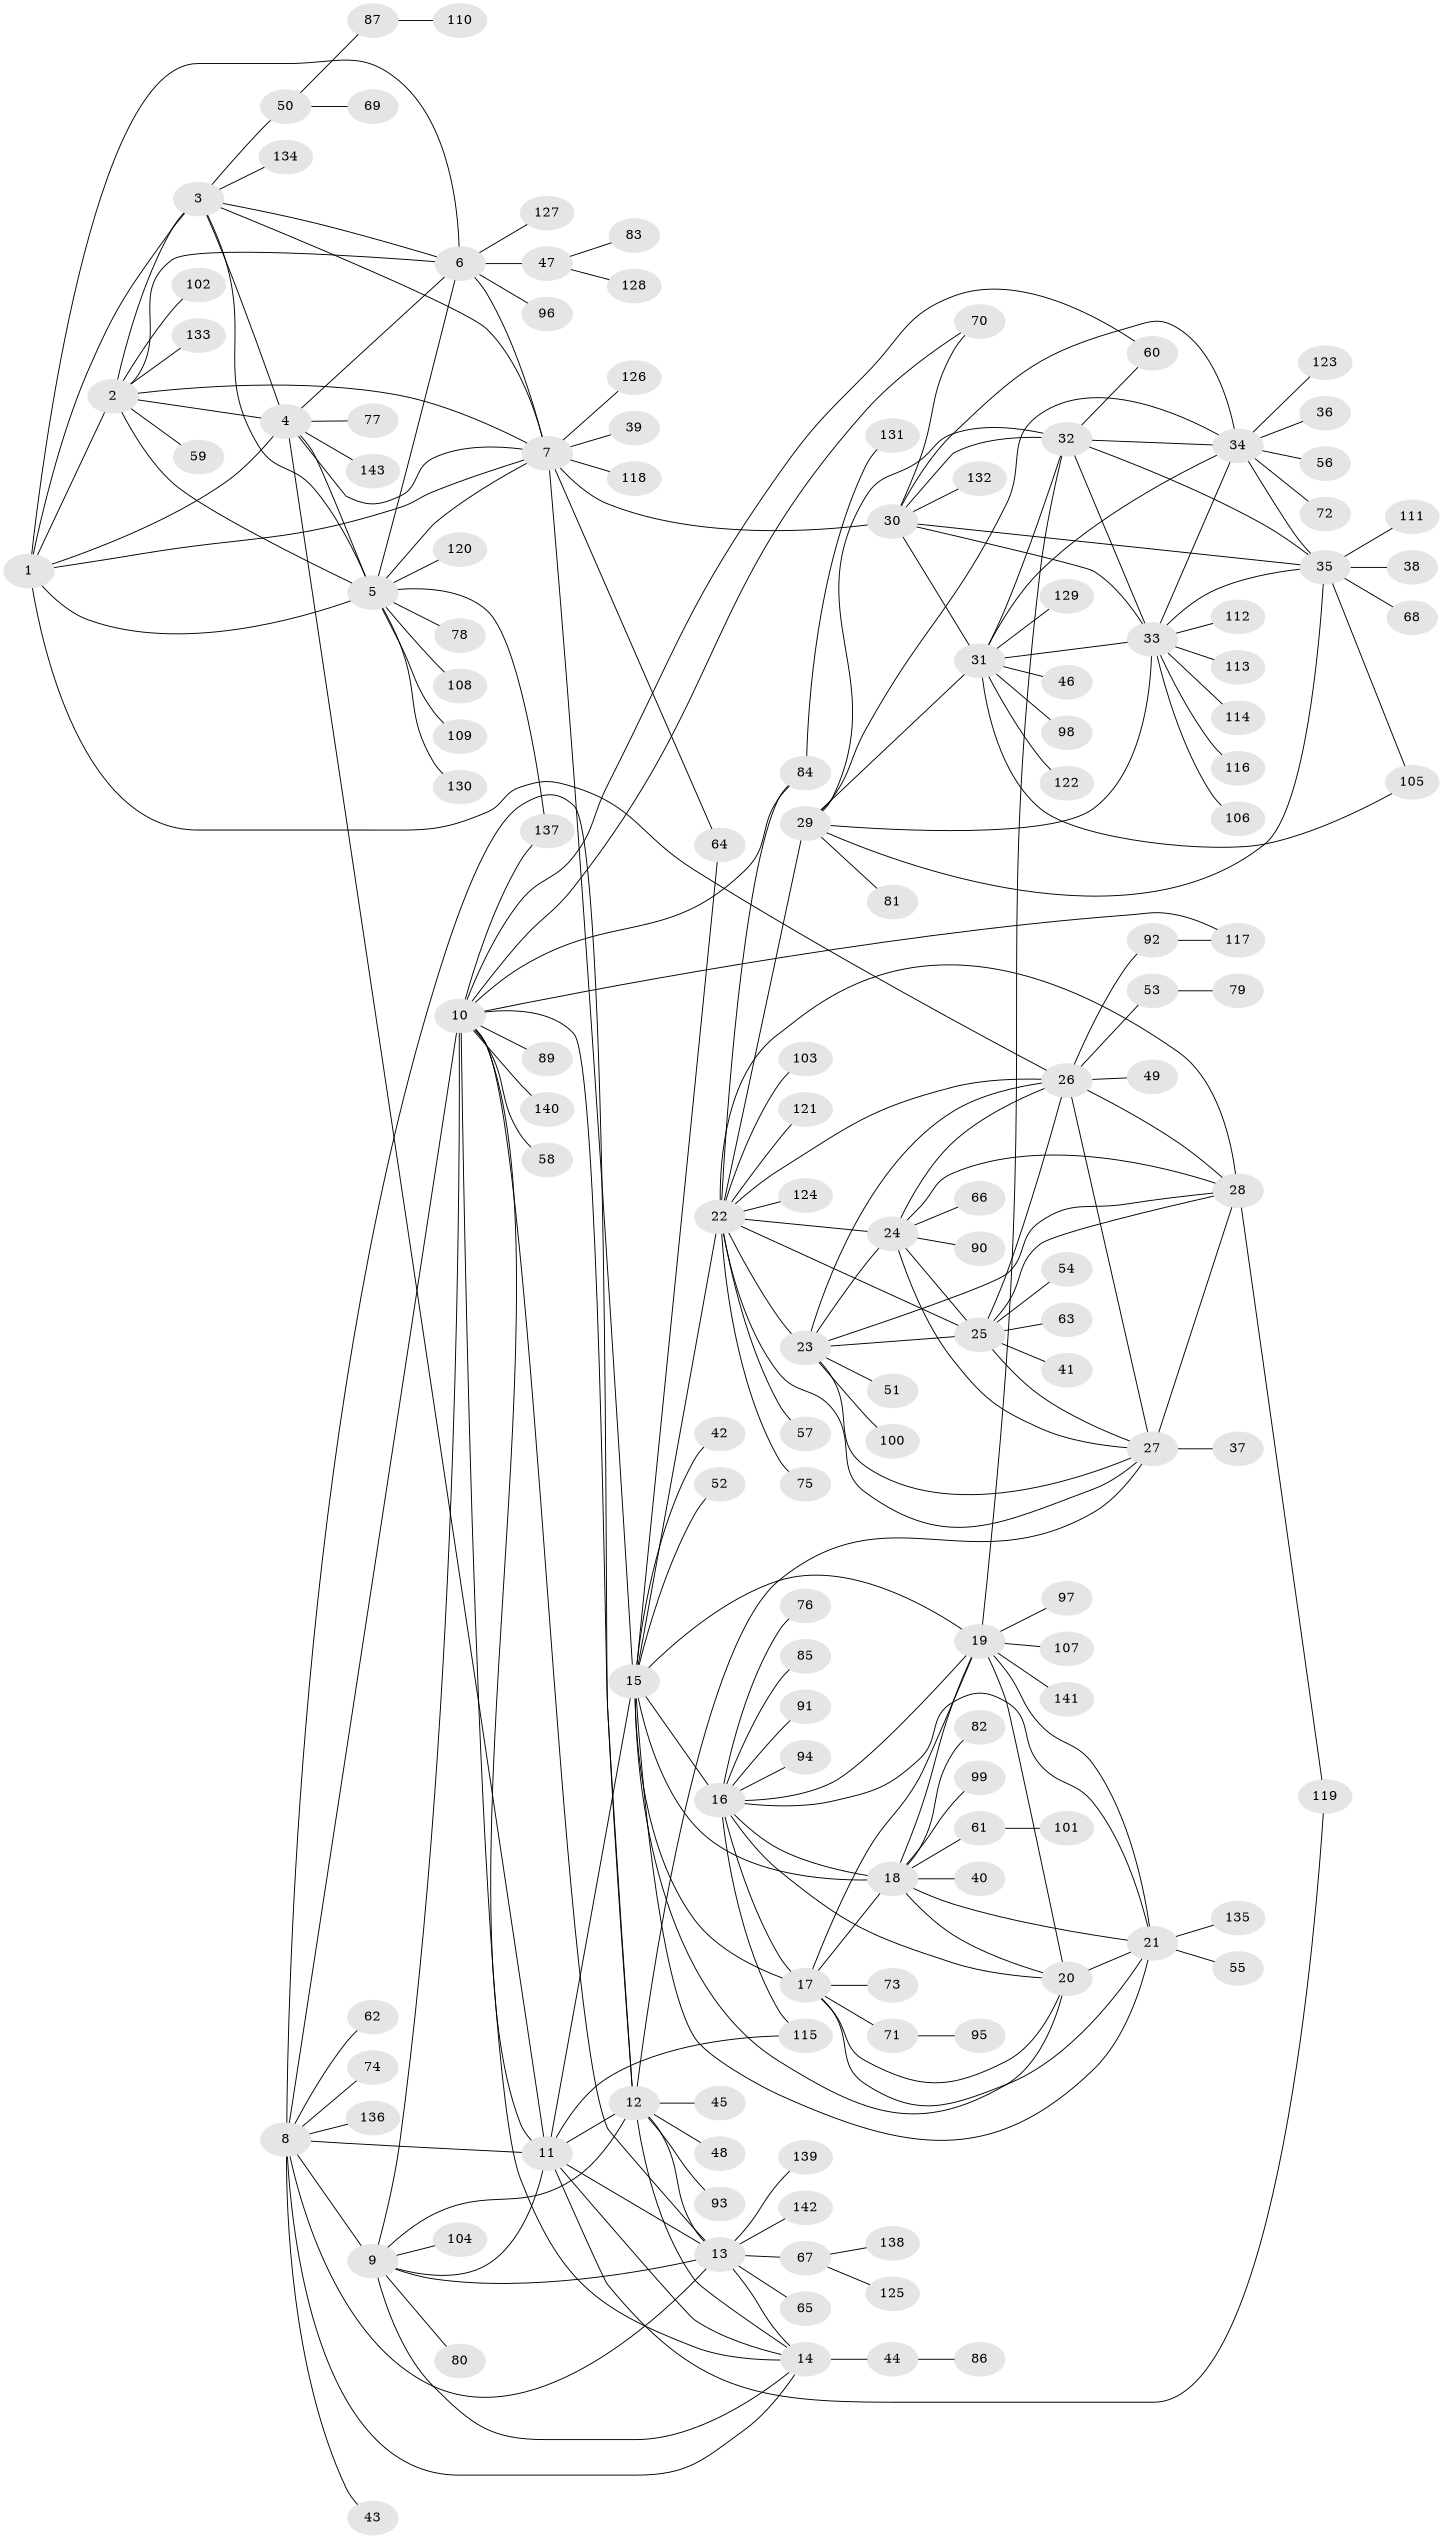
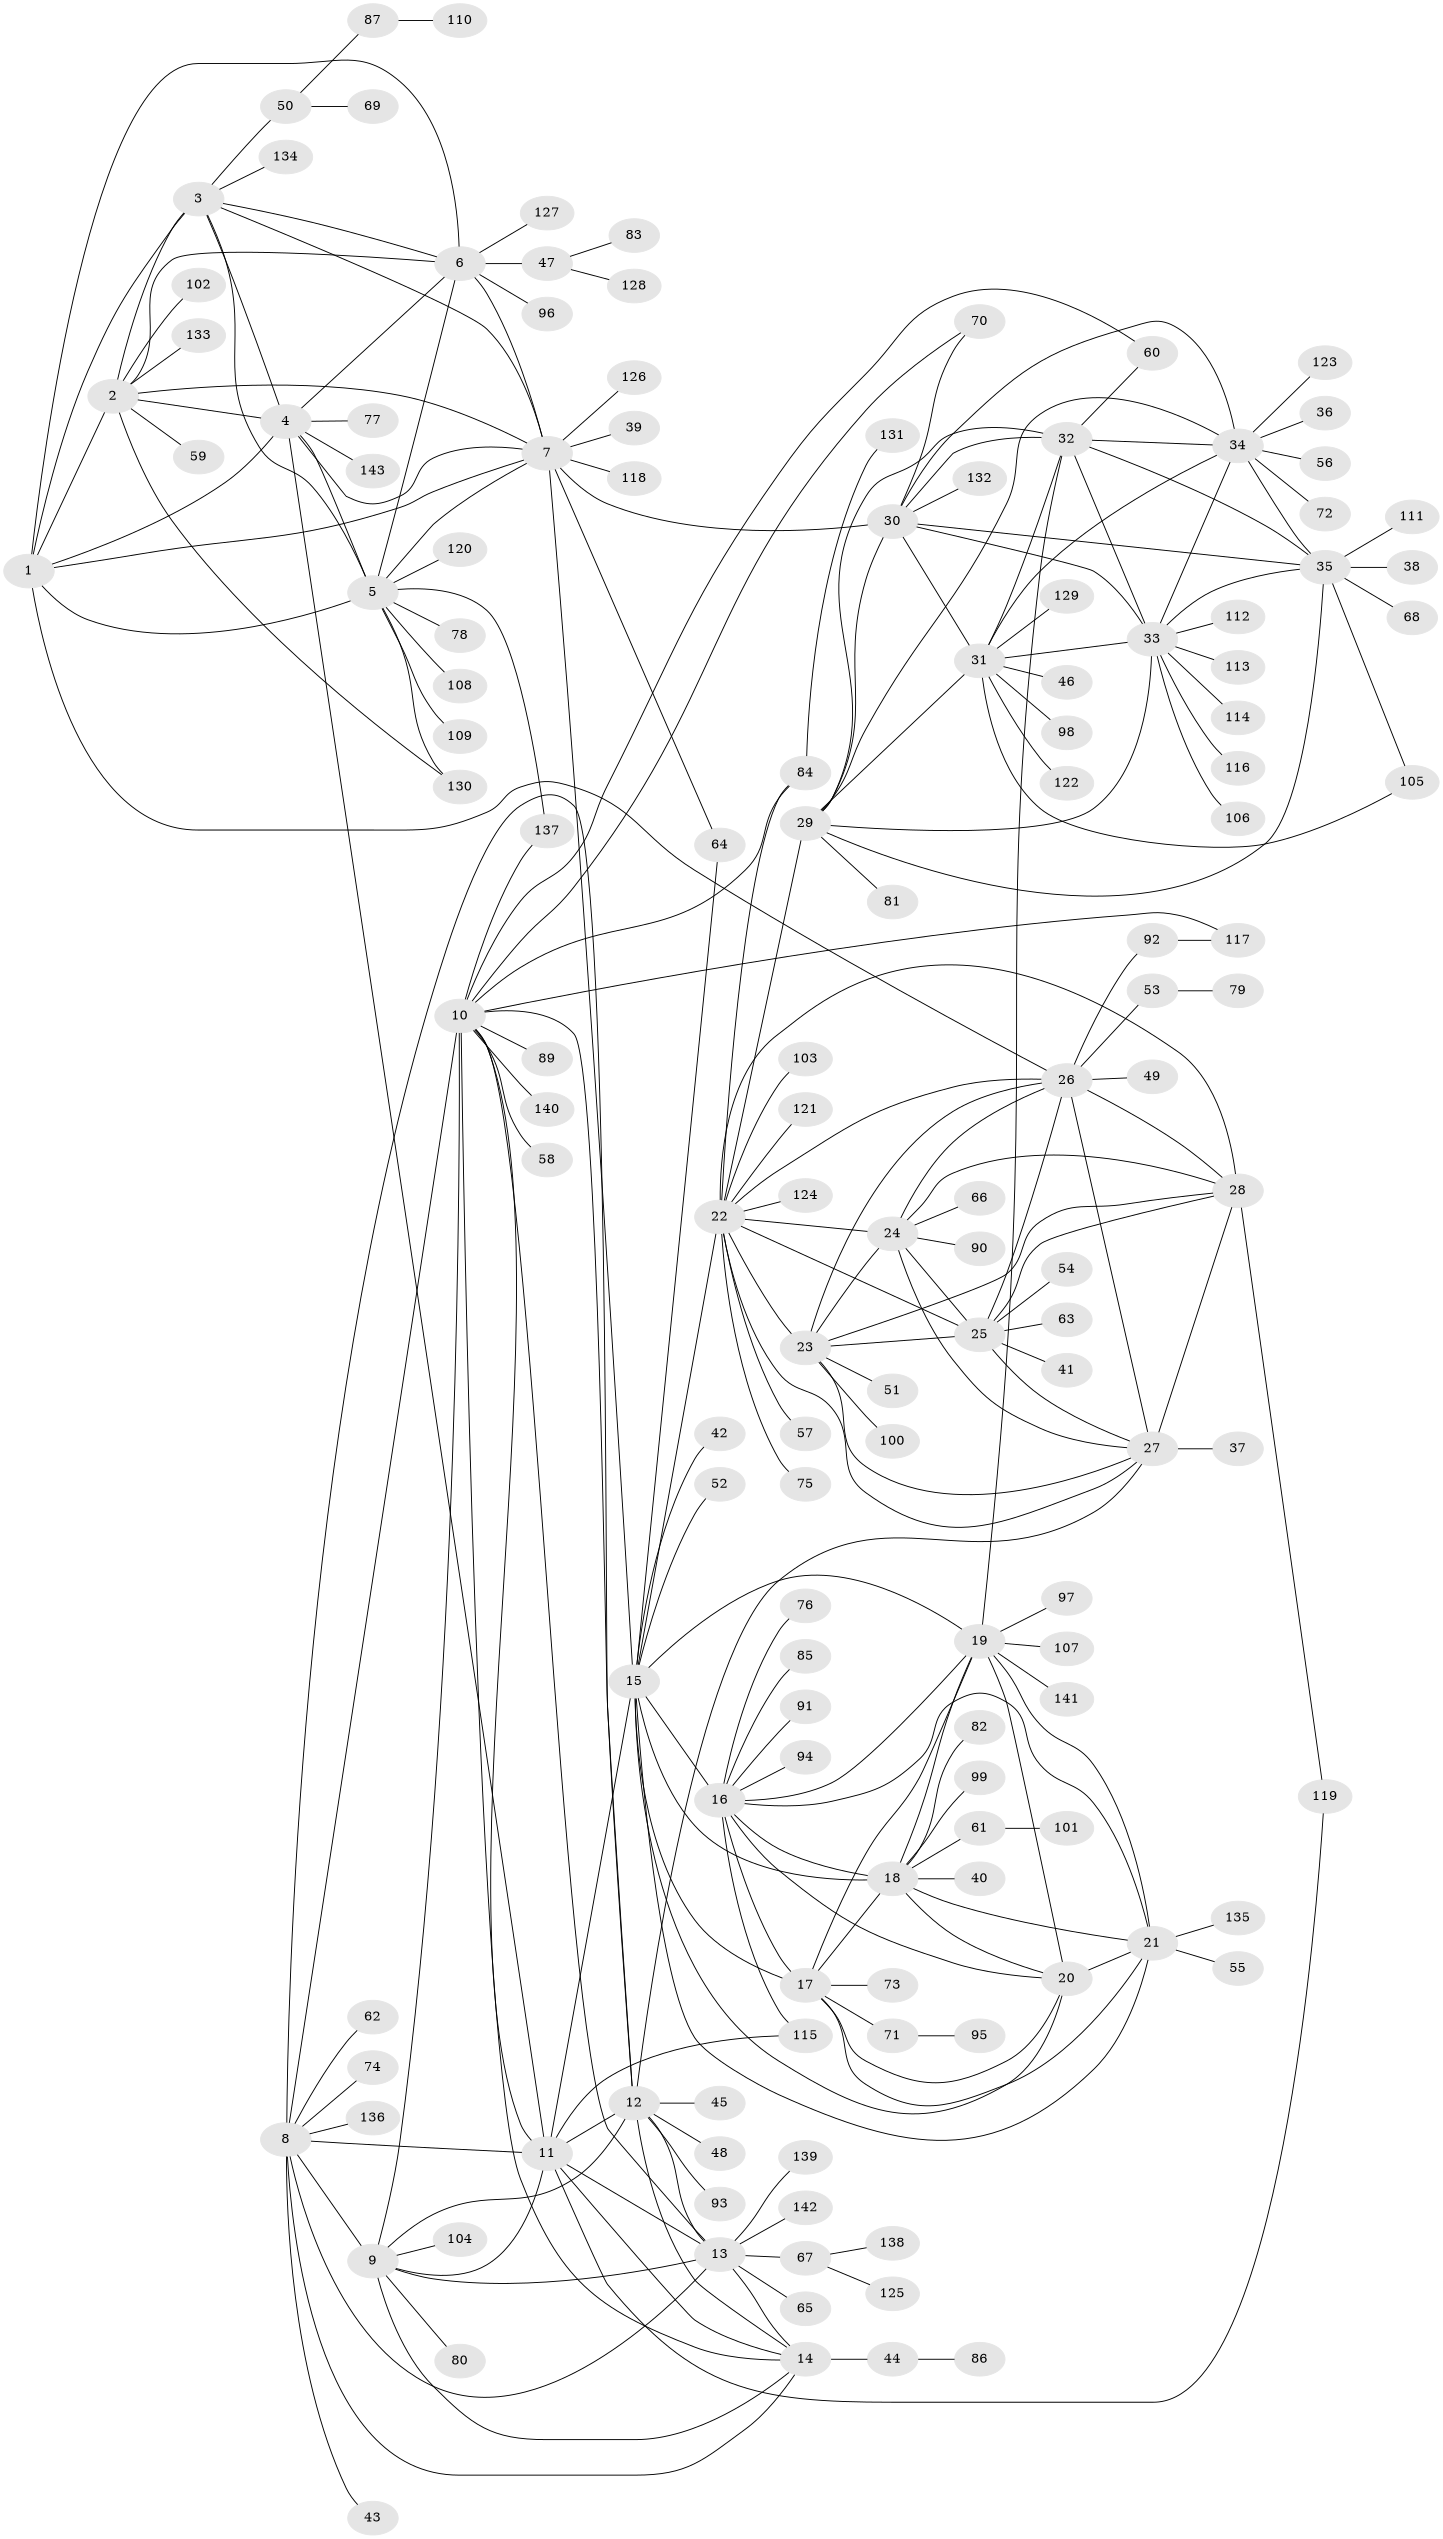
edge "2" -- "5": now "2" -- "130"
edge "30" -- "29": added
